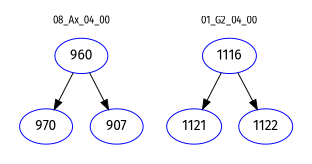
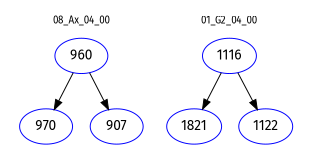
node "1121": label "1121" -> "1821"
